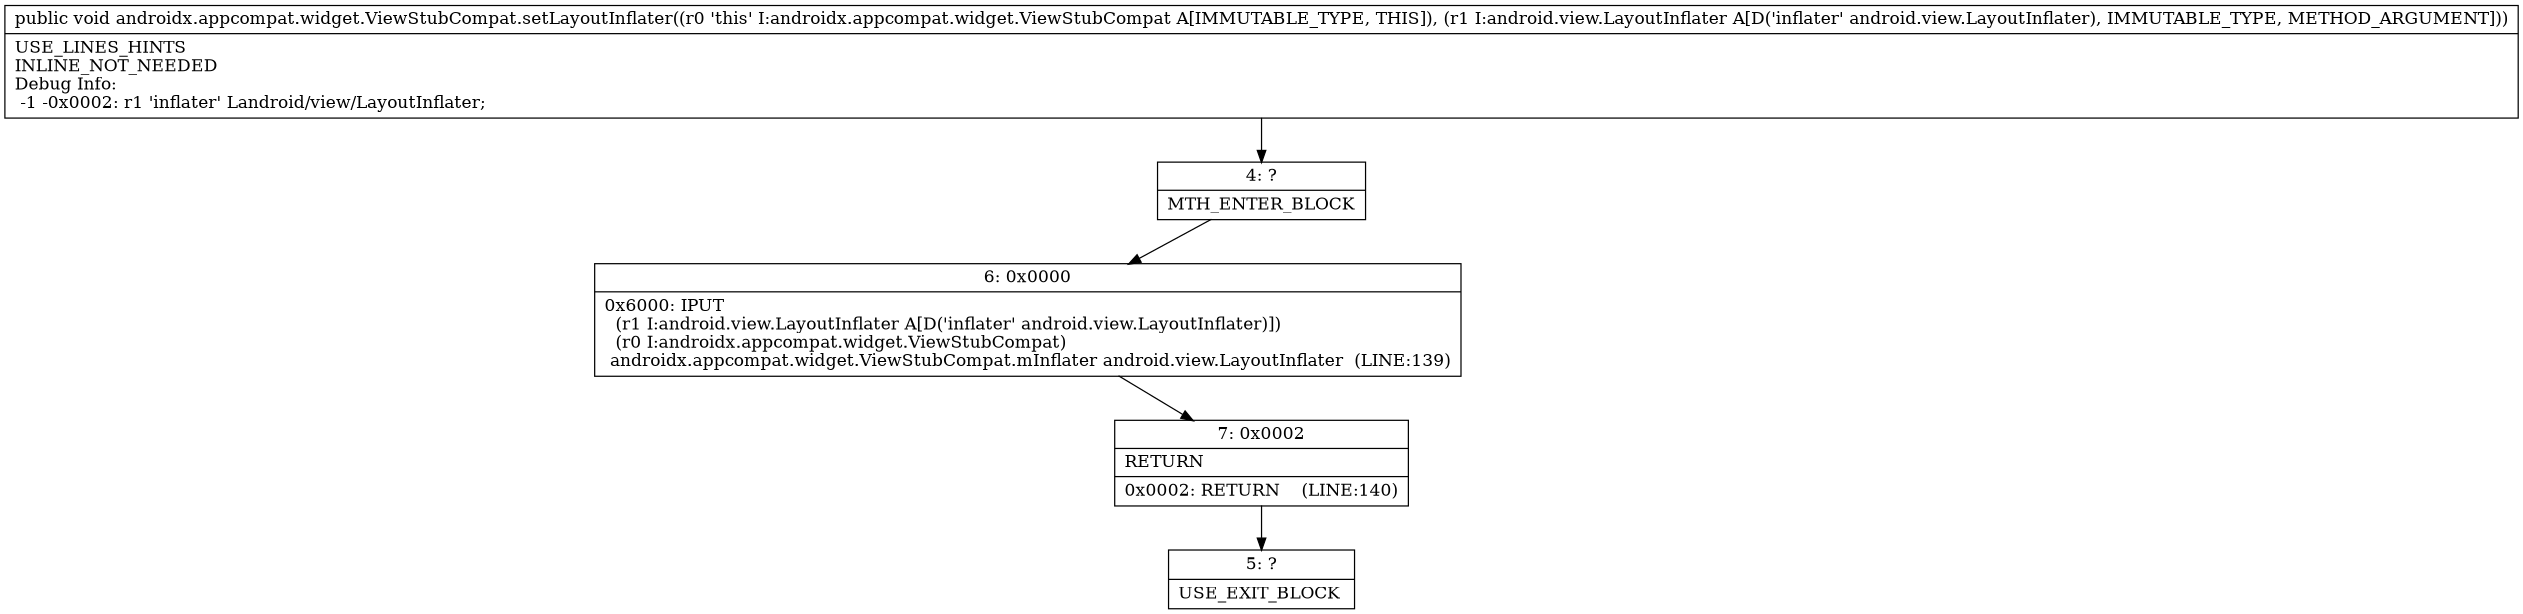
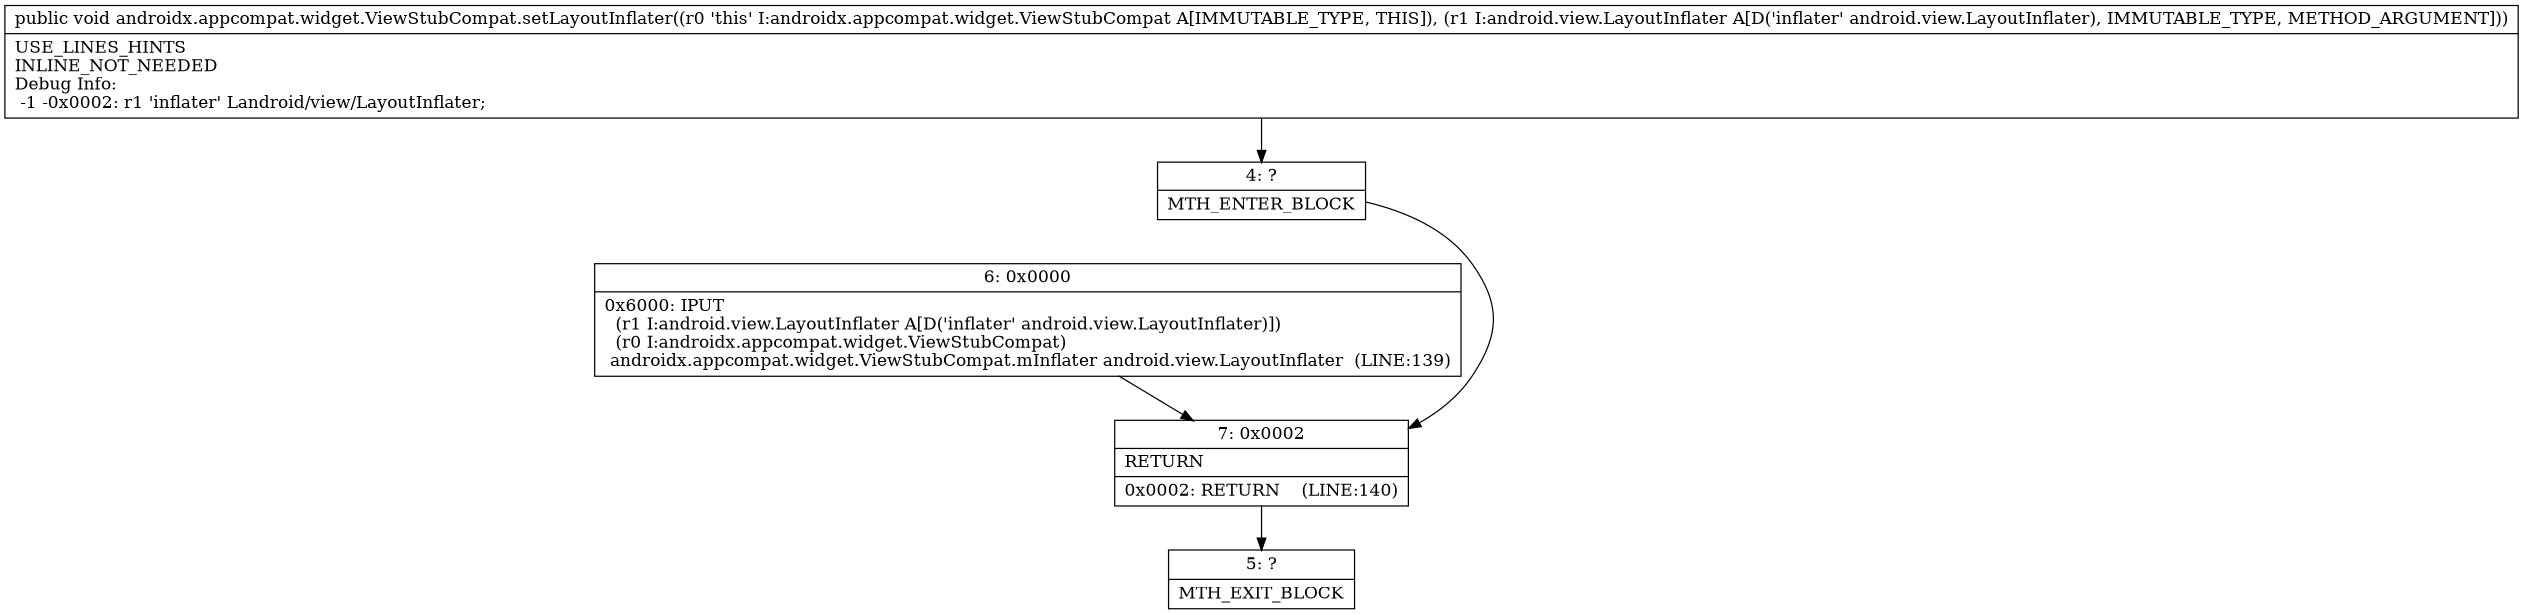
edge "4: ?" -> "6: 0x0000": now "4: ?" -> "7: 0x0002"
node "5: ?": text "USE_EXIT_BLOCK" -> "MTH_EXIT_BLOCK"
